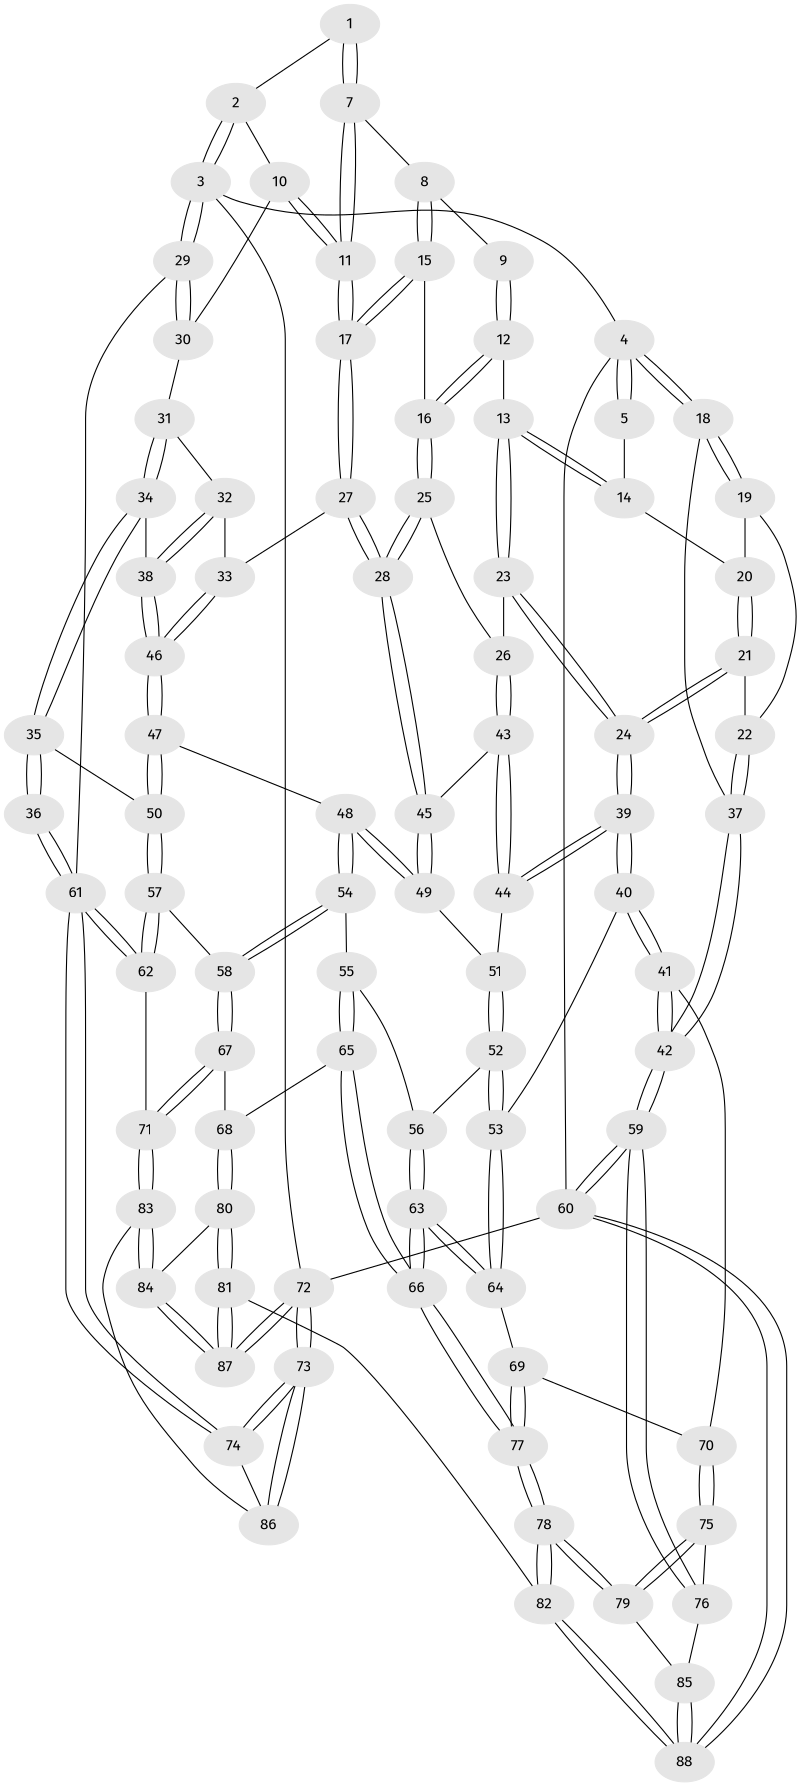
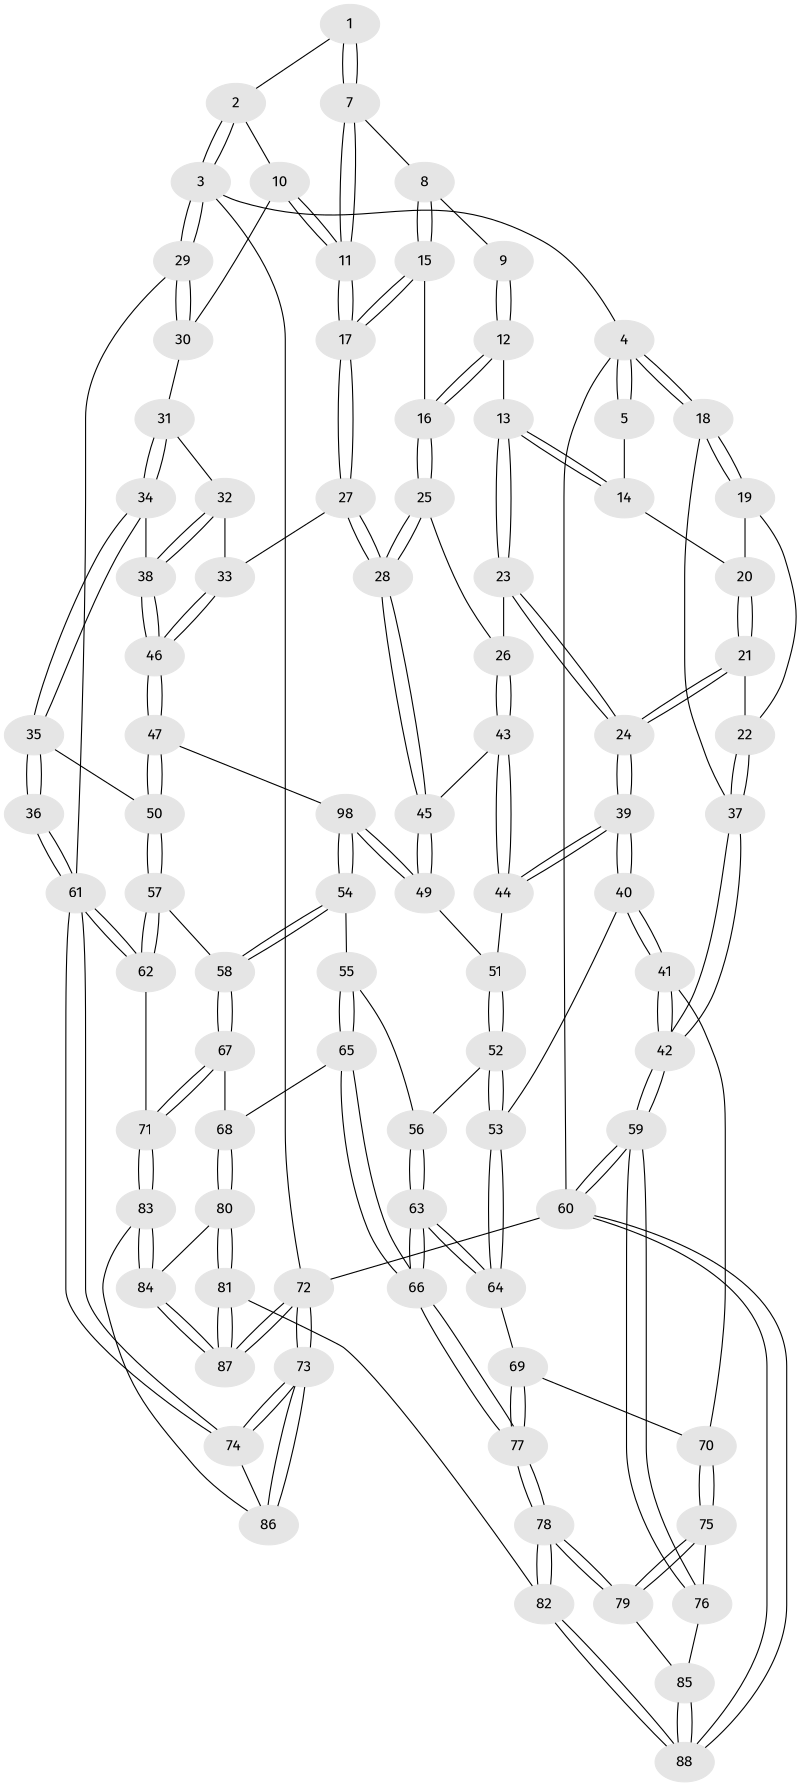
node "48": label "48" -> "98"
